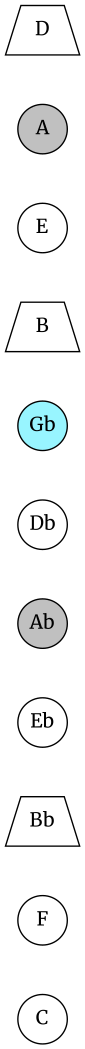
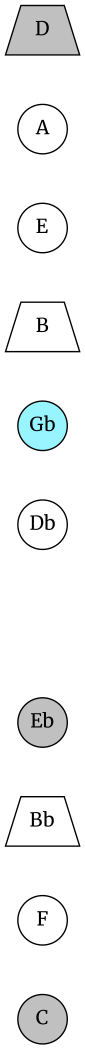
node "D": fillcolor white -> gray
node "A": fillcolor gray -> white
node "Ab": removed
node "Eb": fillcolor white -> gray
node "C": fillcolor white -> gray
